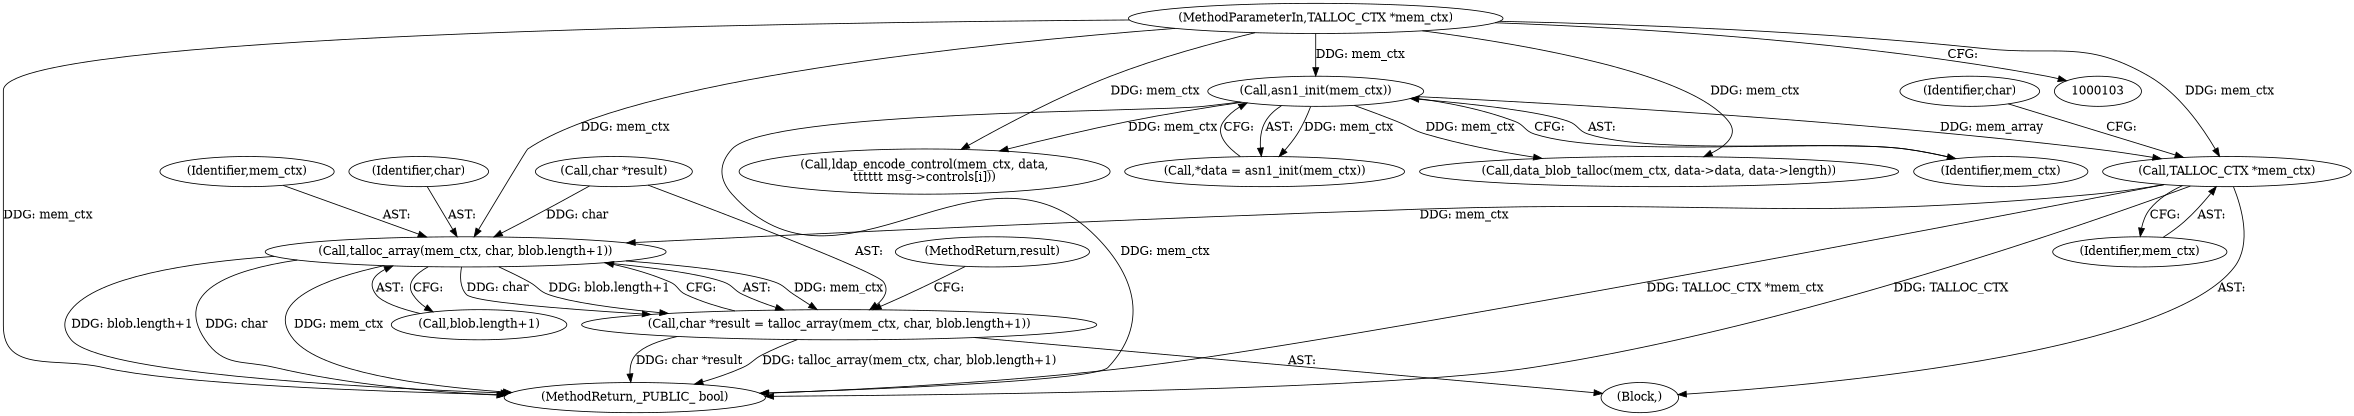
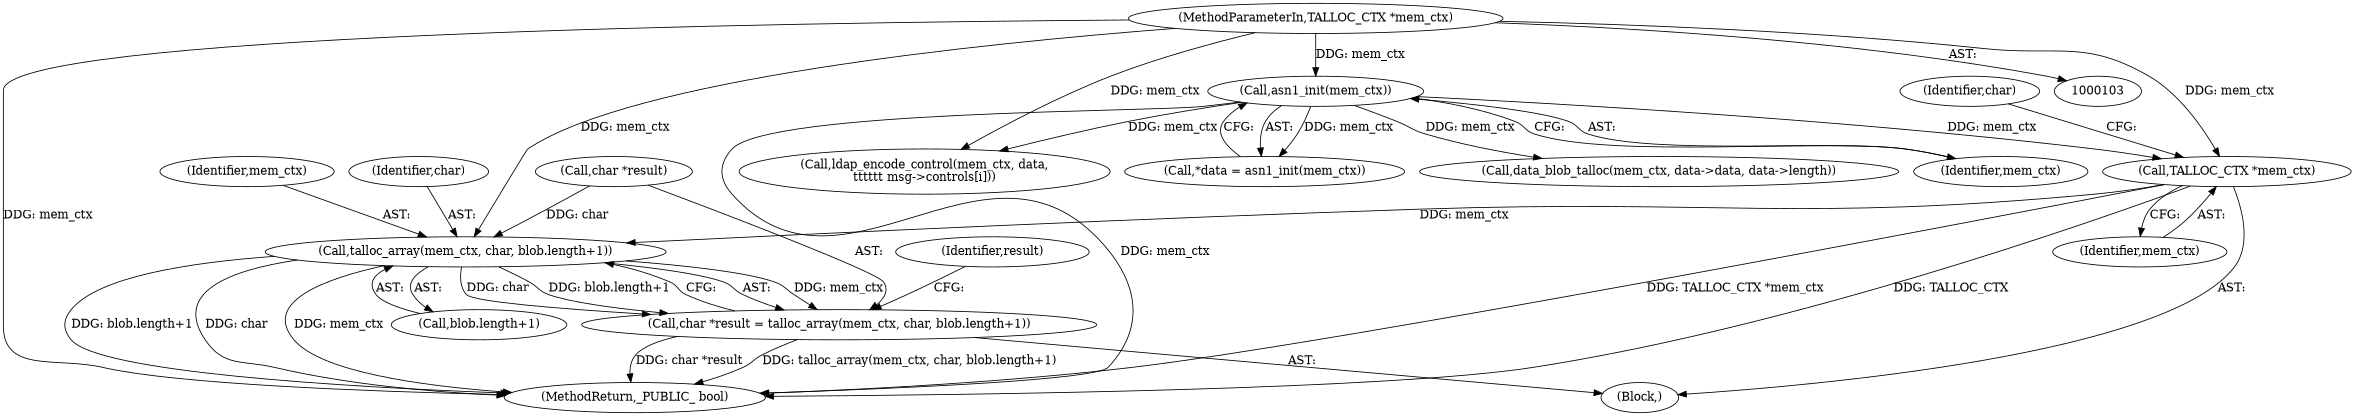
edge "(MethodParameterIn,TALLOC_CTX *mem_ctx)" -> "1000103": label "CFG: " -> "AST: "
edge "(MethodParameterIn,TALLOC_CTX *mem_ctx)" -> "(Call,data_blob_talloc(mem_ctx, data->data, data->length))": removed, label "DDG: mem_ctx"
edge "(Call,asn1_init(mem_ctx))" -> "(Call,TALLOC_CTX *mem_ctx)": label "DDG: mem_array" -> "DDG: mem_ctx"
node "(MethodReturn,result)": label "(MethodReturn,result)" -> "(Identifier,result)"
edge "(Call,talloc_array(mem_ctx, char, blob.length+1))" -> "(Call,blob.length+1)": label "CFG: " -> "AST: "
